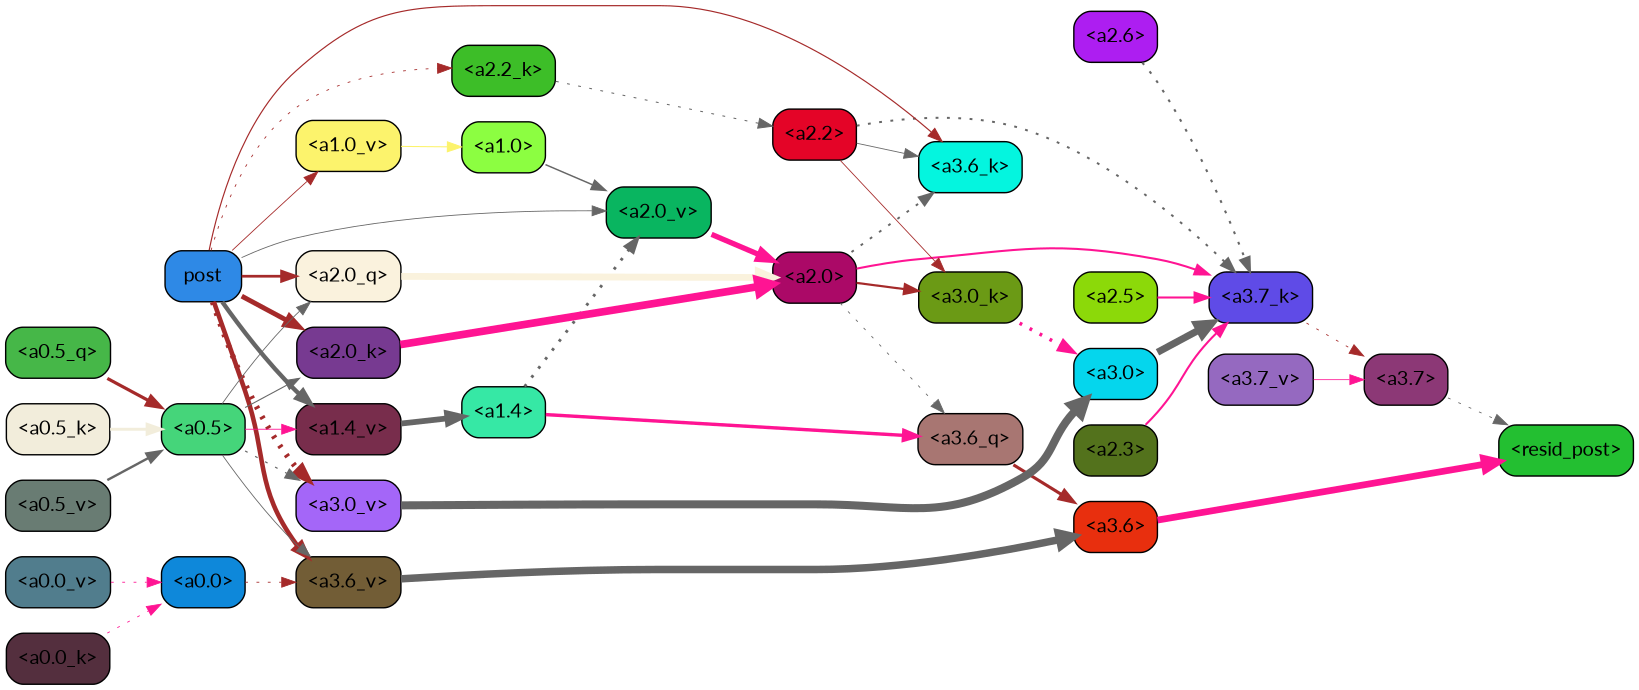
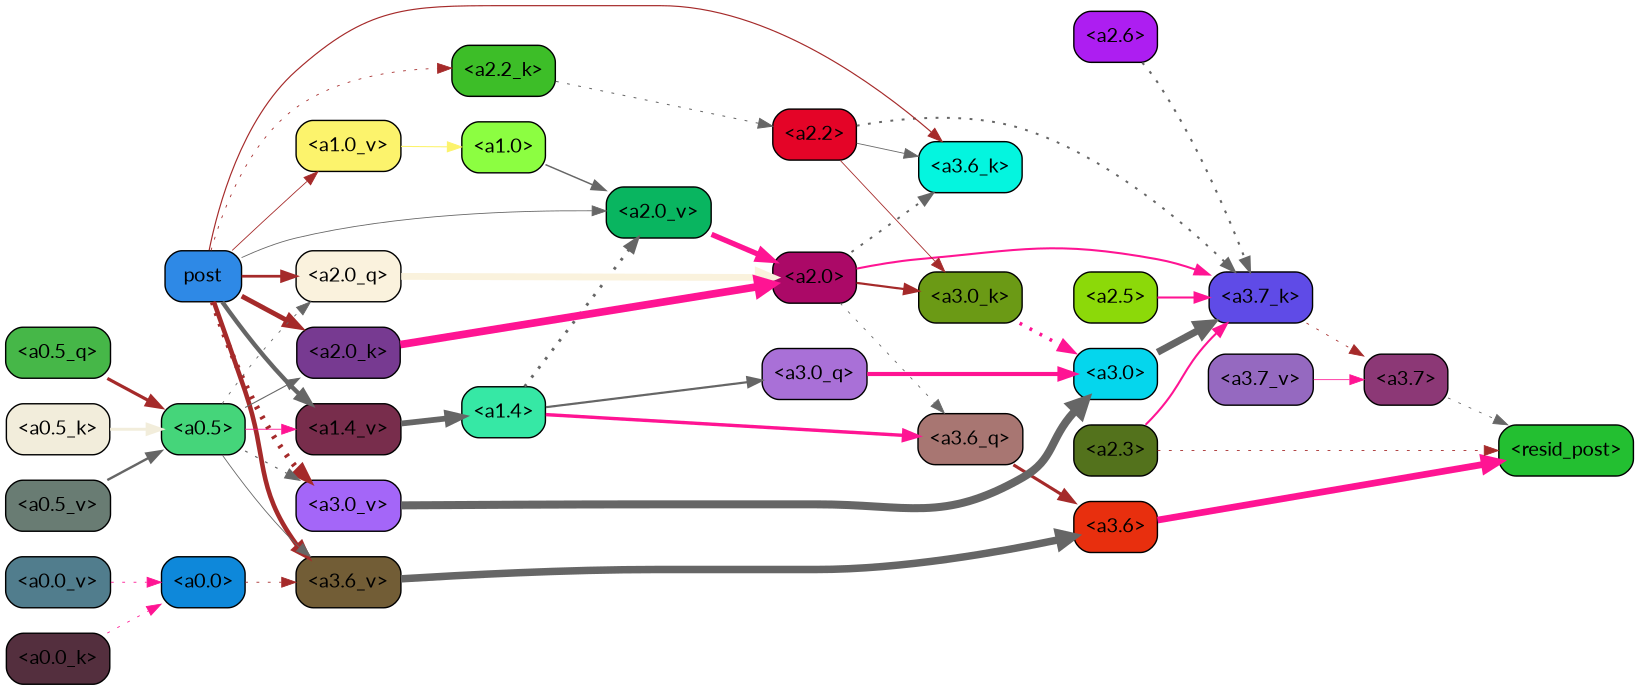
edge "<a0.5>" -> "<a2.0_q>": style bold -> dotted
node "<a3.0_q>": added
edge "<a2.3>" -> "<resid_post>": added
